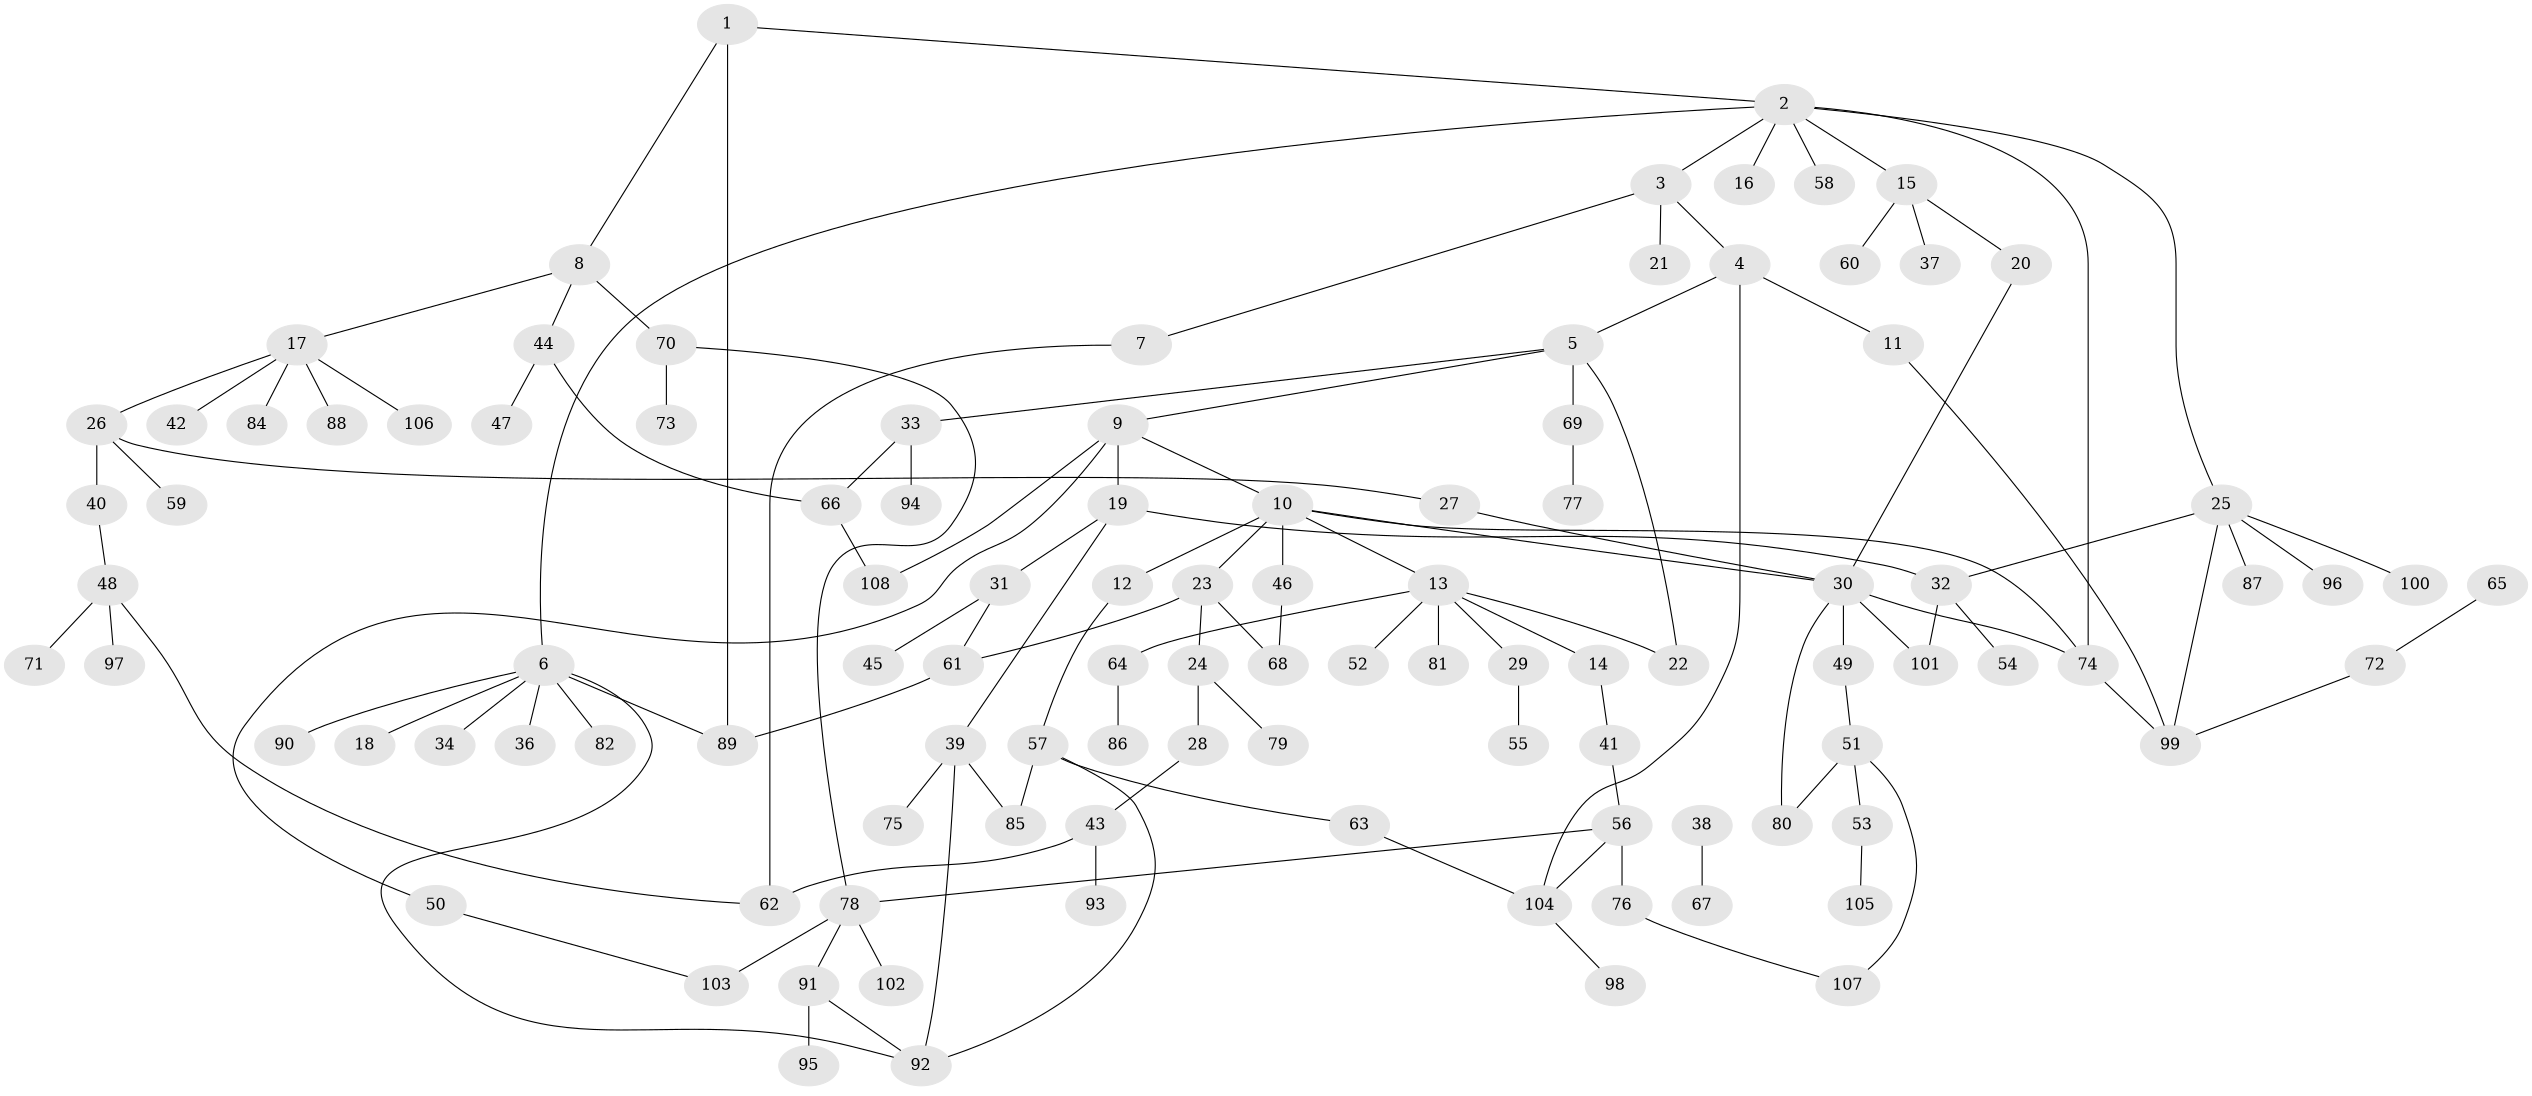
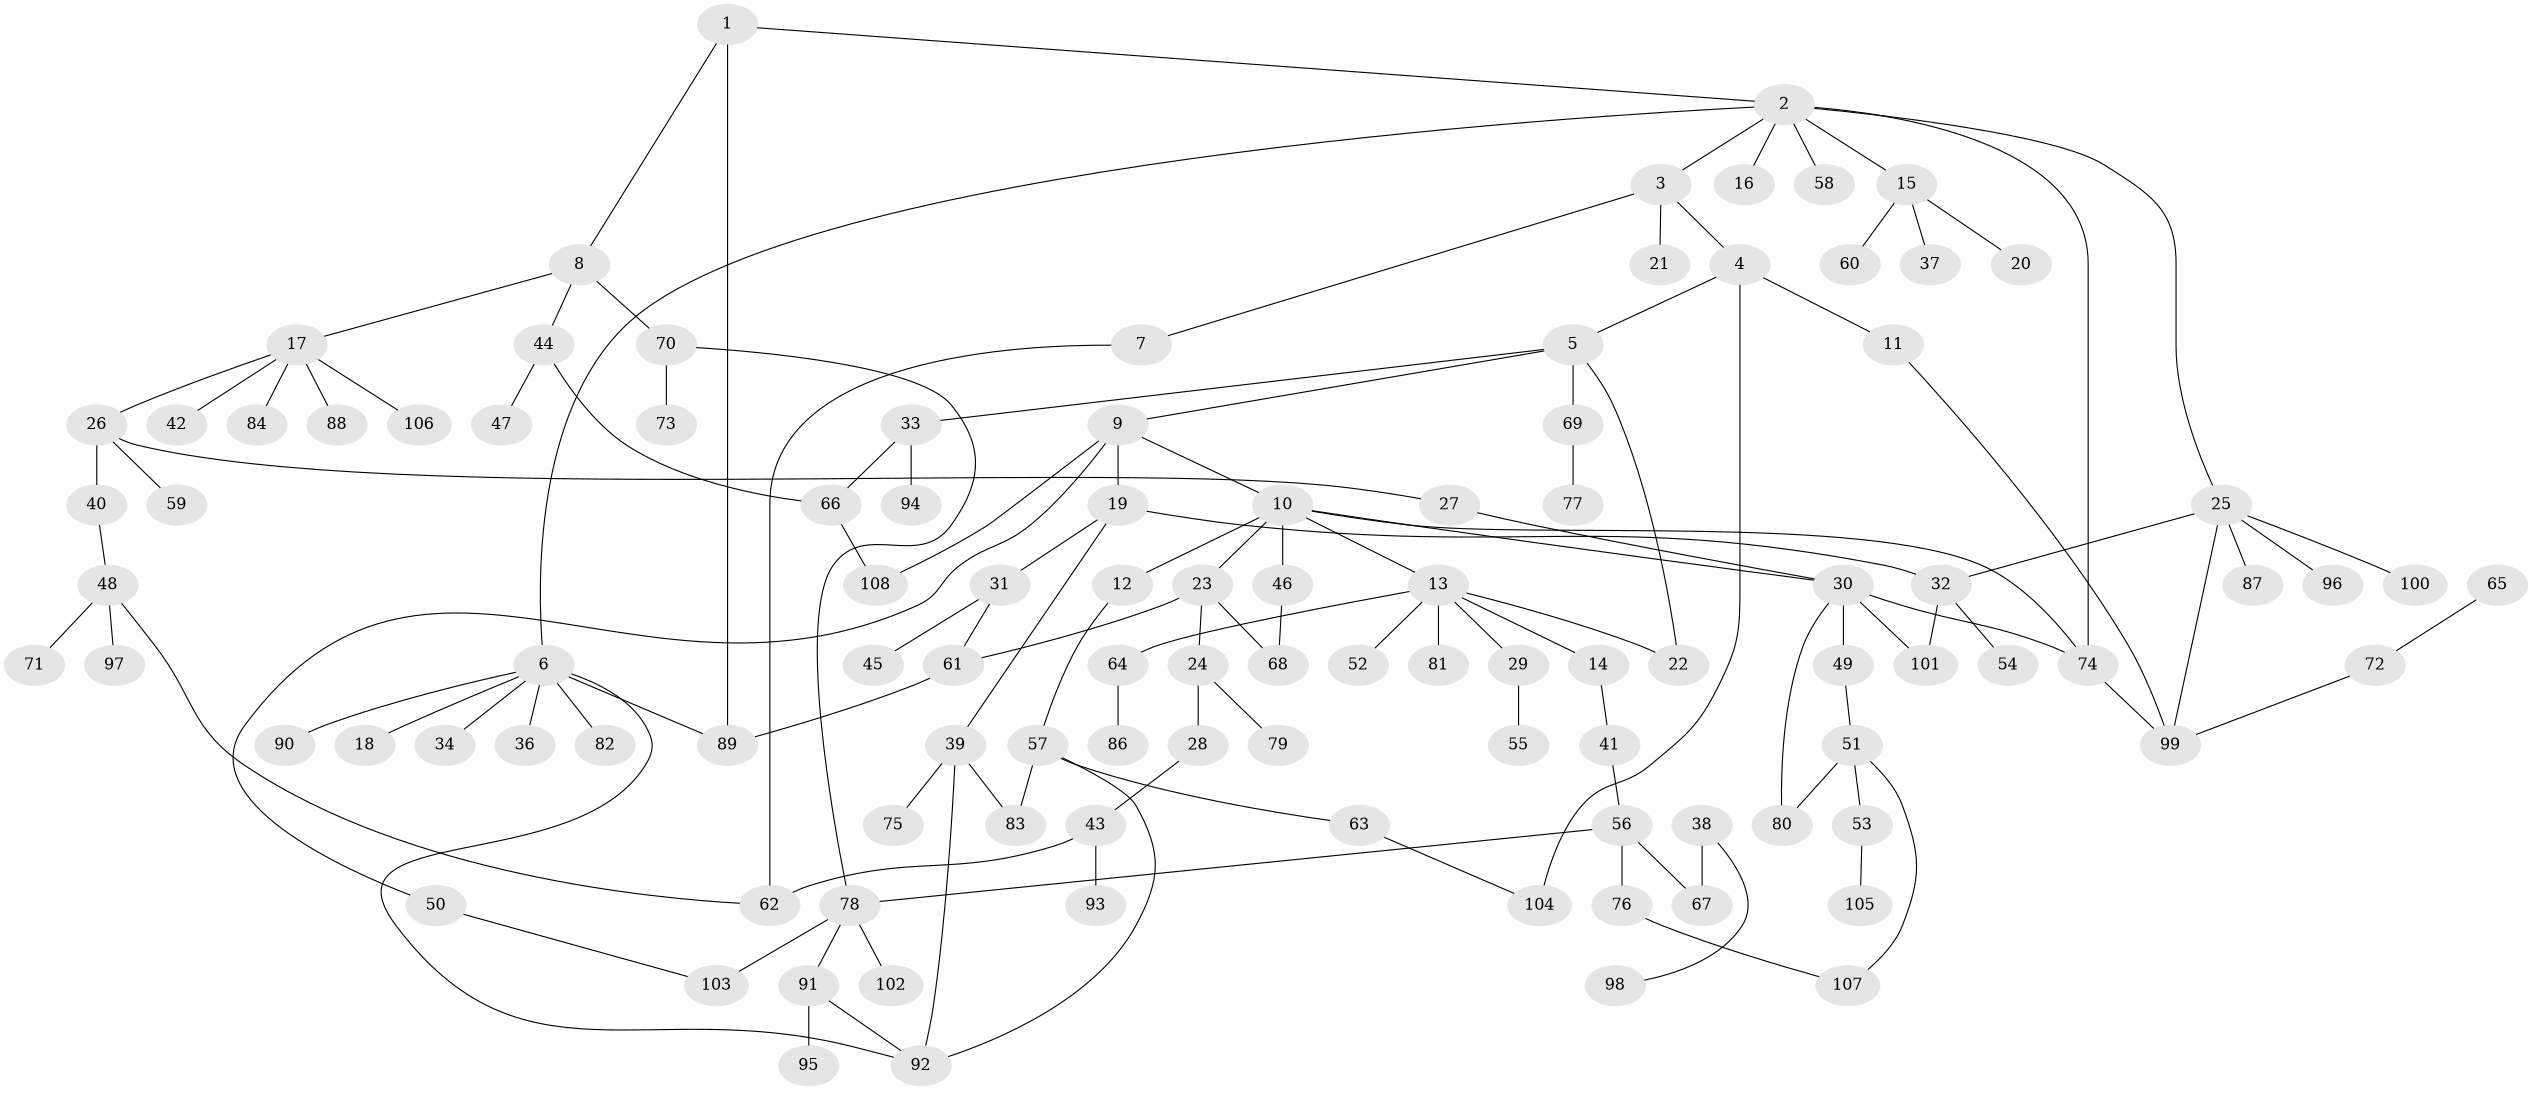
edge "20" -- "30": removed
node "85": label "85" -> "83"
edge "56" -- "104": now "56" -- "67"
edge "104" -- "98": now "38" -- "98"
